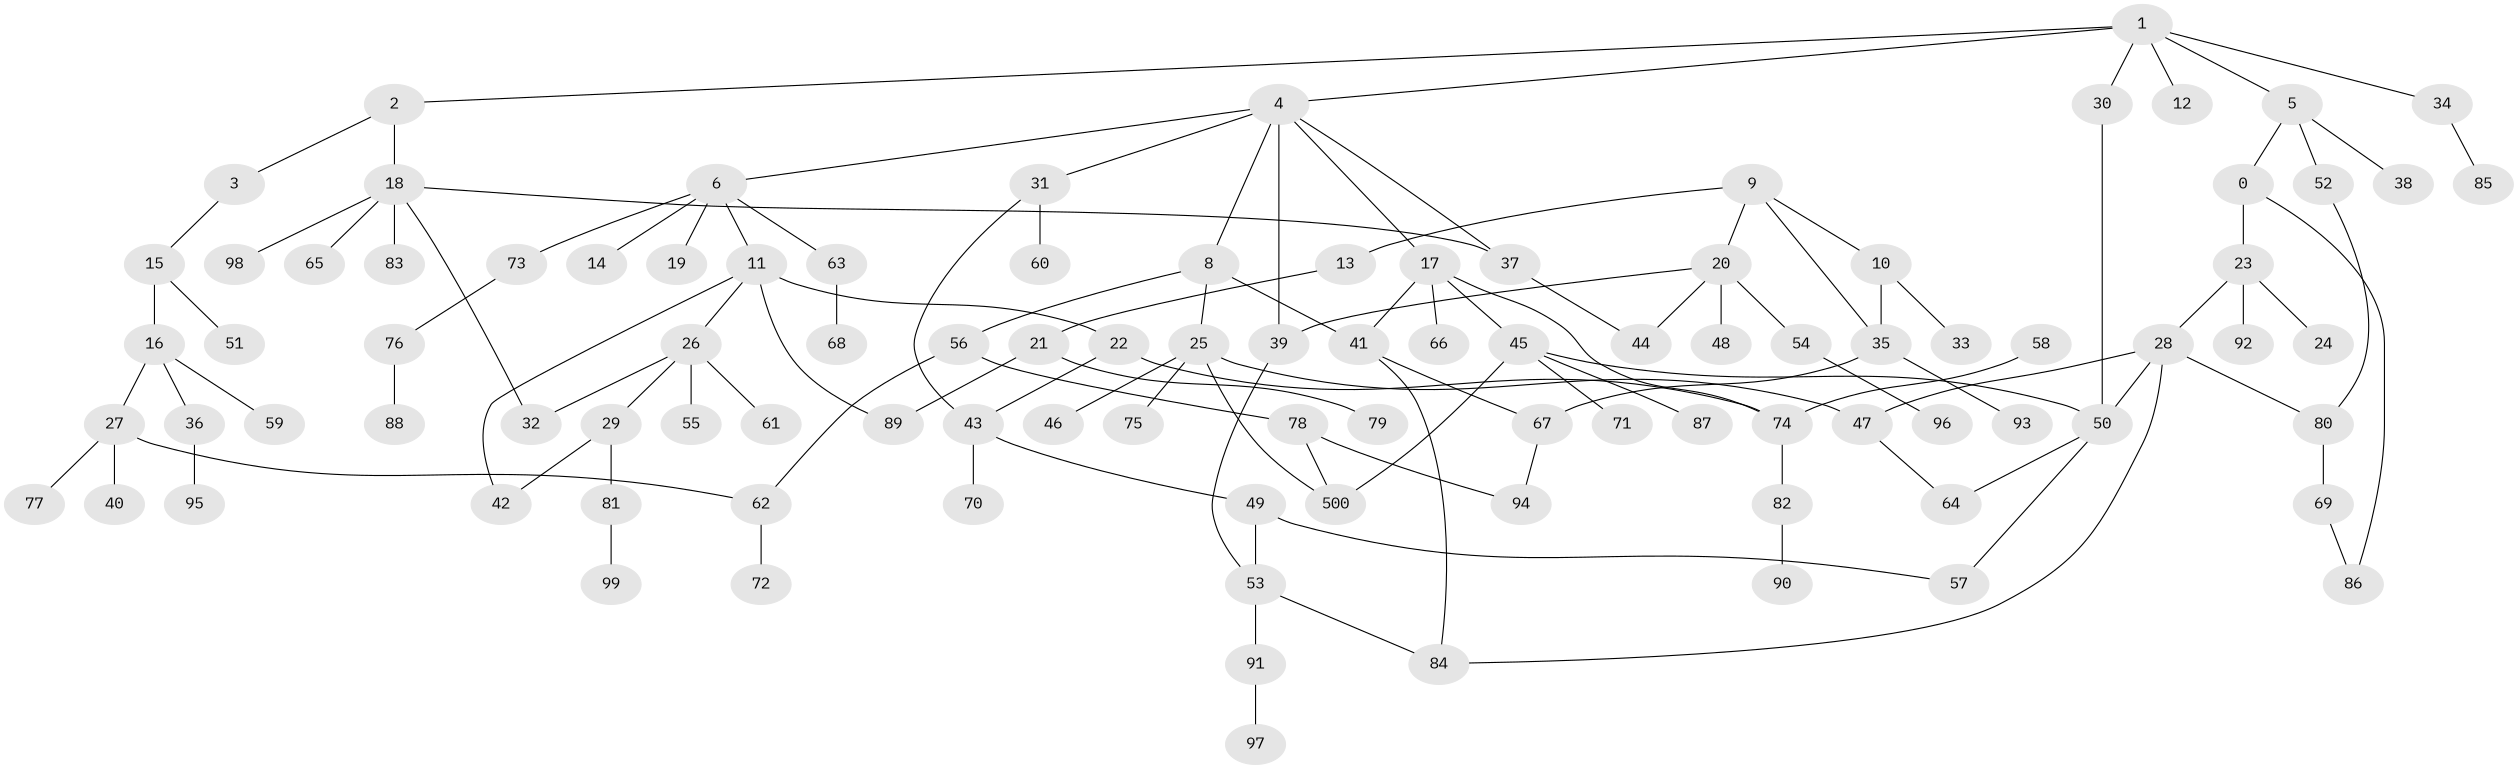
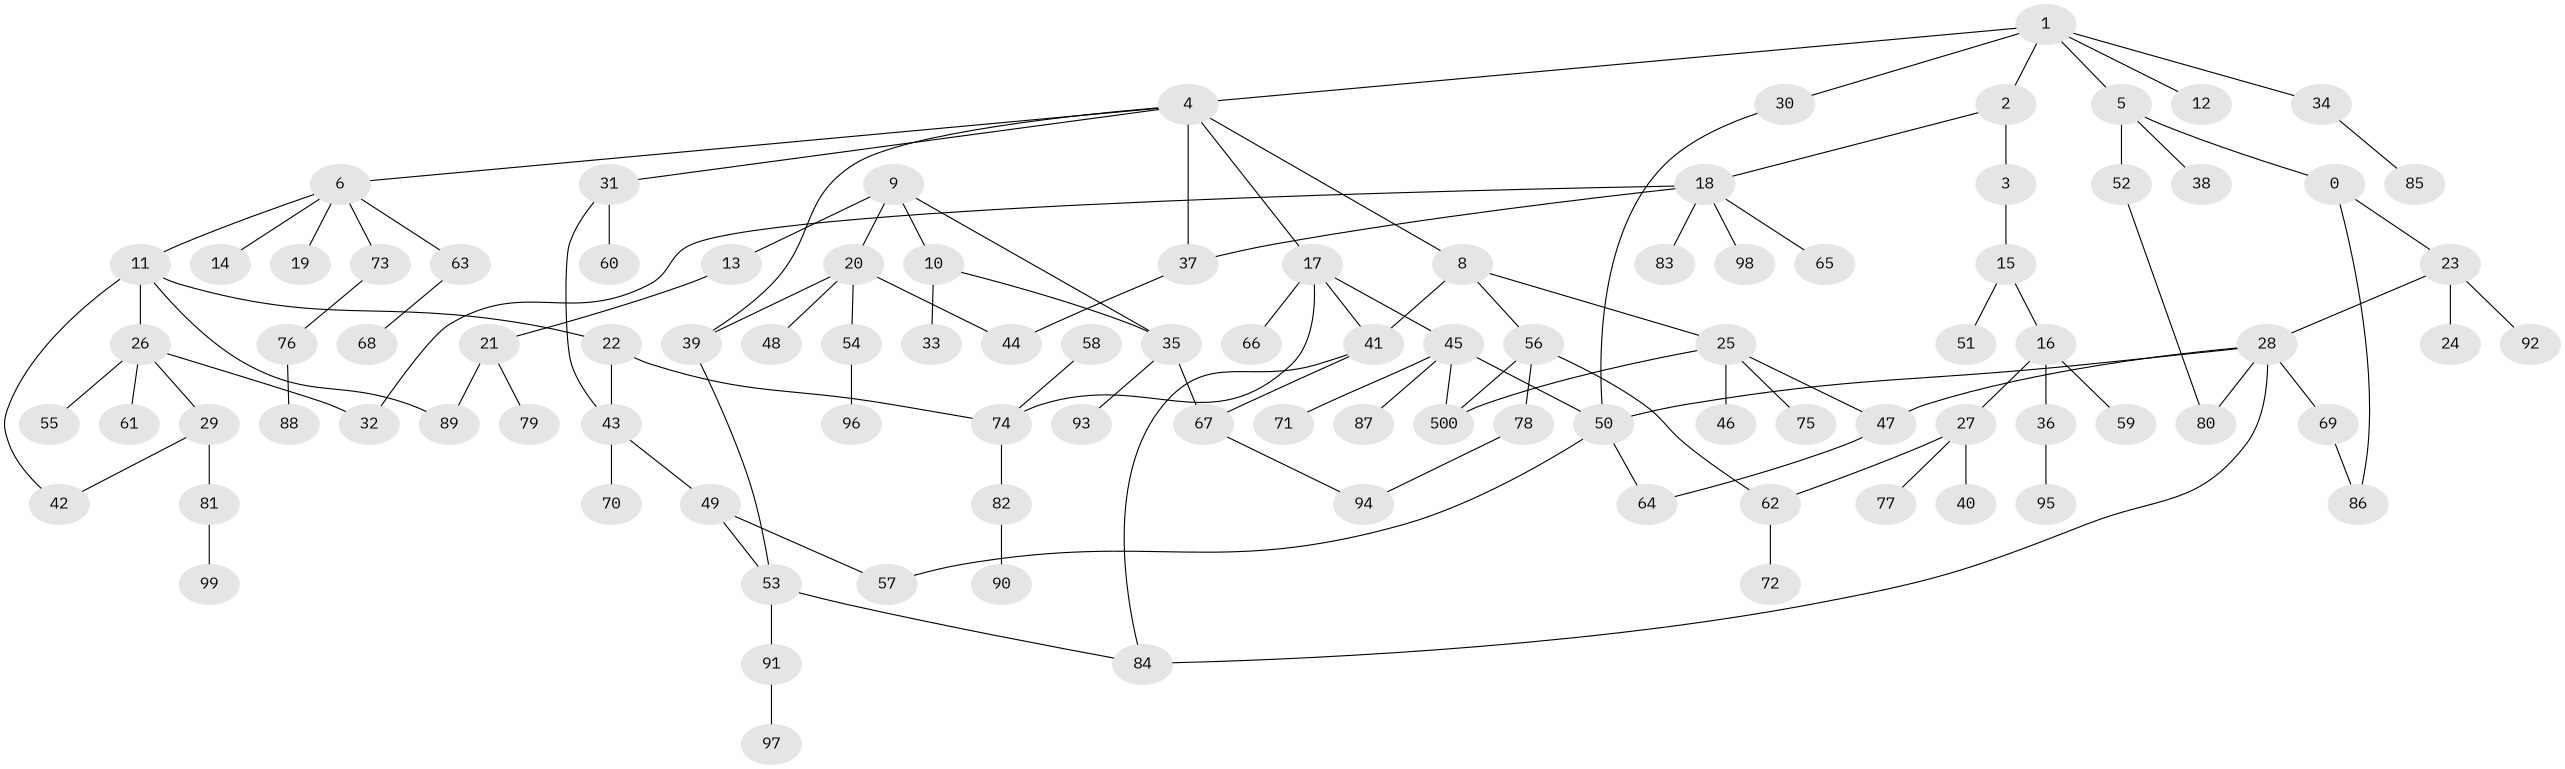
edge "78" -- "500": now "56" -- "500"
edge "80" -- "69": now "28" -- "69"
